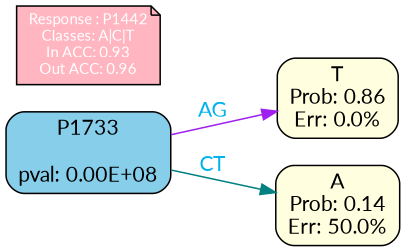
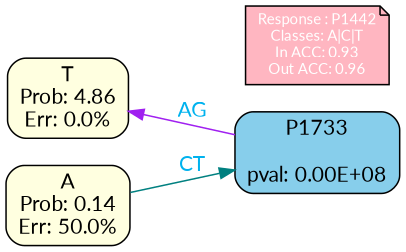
node "T Prob: 0.86 Err: 0.0%": label "T Prob: 0.86 Err: 0.0%" -> "T Prob: 4.86 Err: 0.0%"
edge "P1733 pval: 0.00E+08" -> "A Prob: 0.14 Err: 50.0%": reversed
